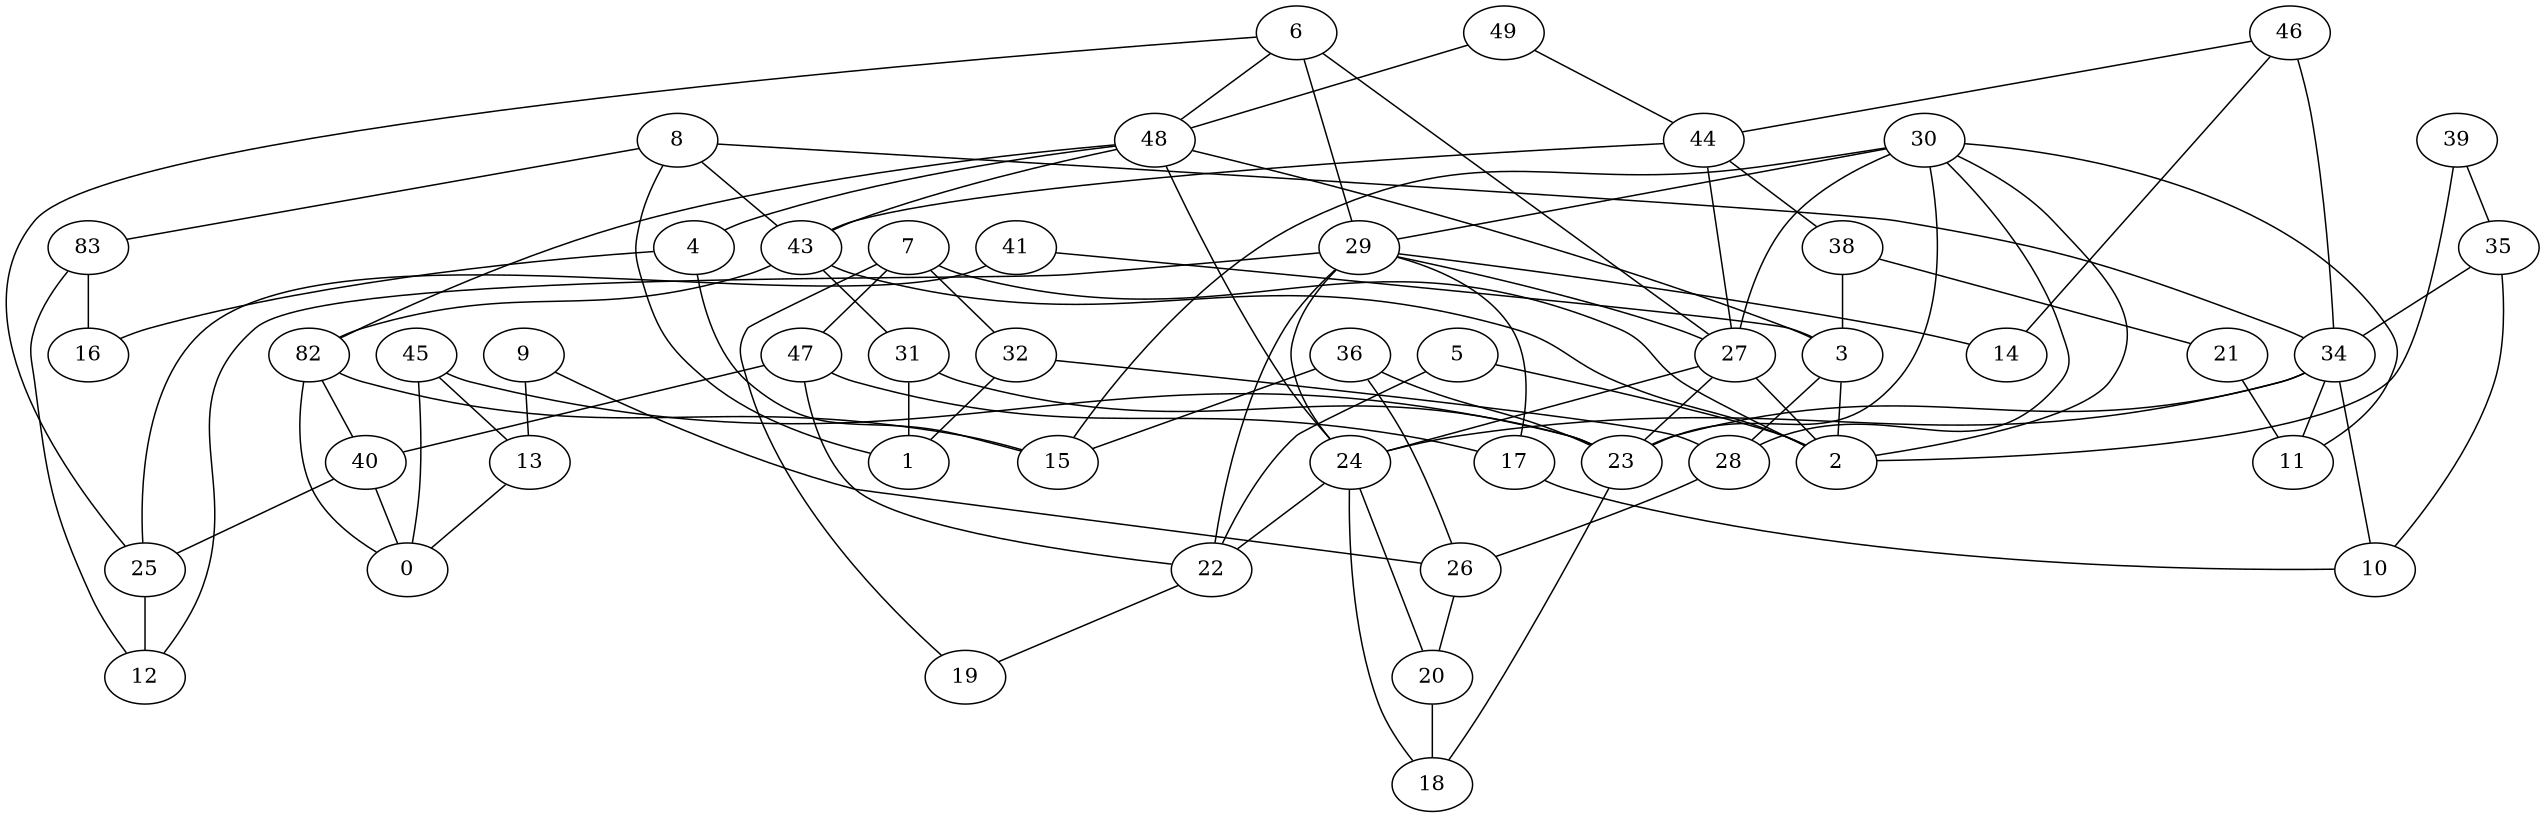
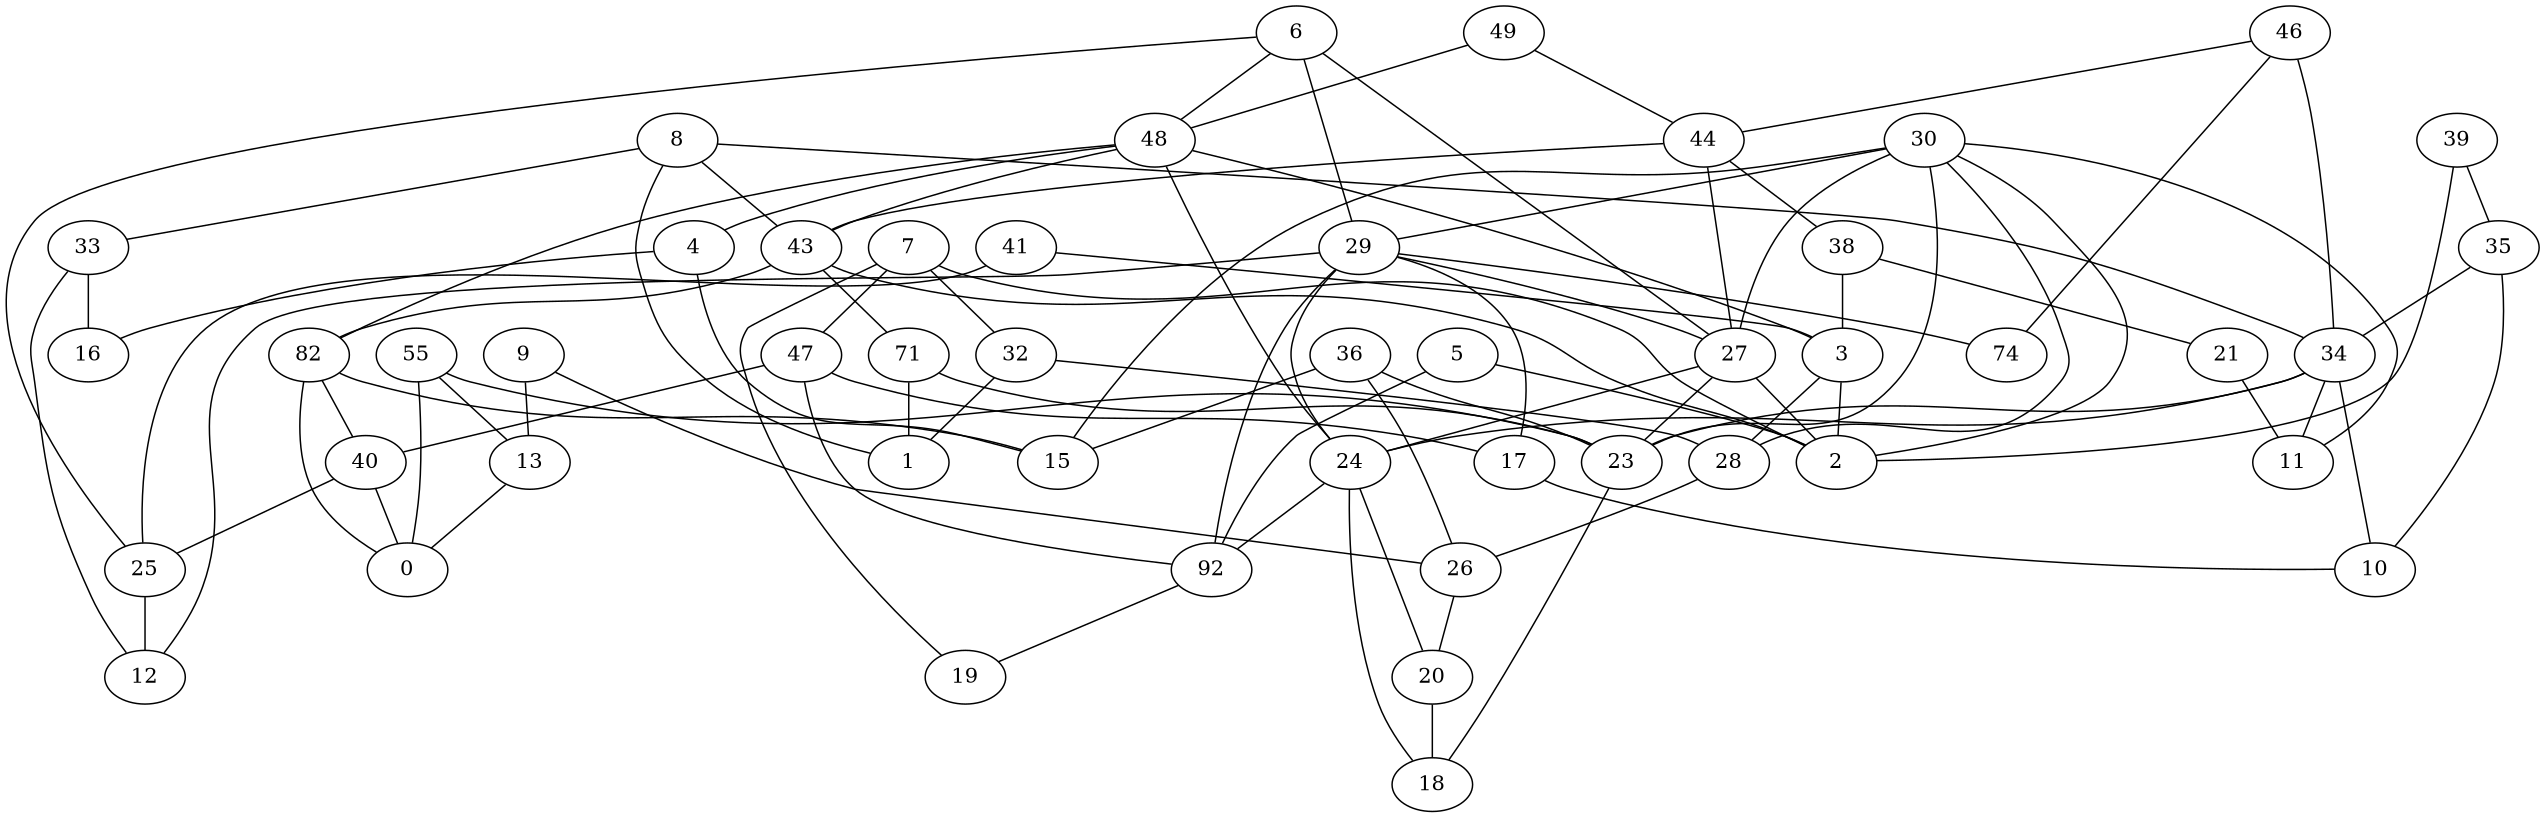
node "83": label "83" -> "33"
node "45": label "45" -> "55"
node "31": label "31" -> "71"
node "14": label "14" -> "74"
node "22": label "22" -> "92"
